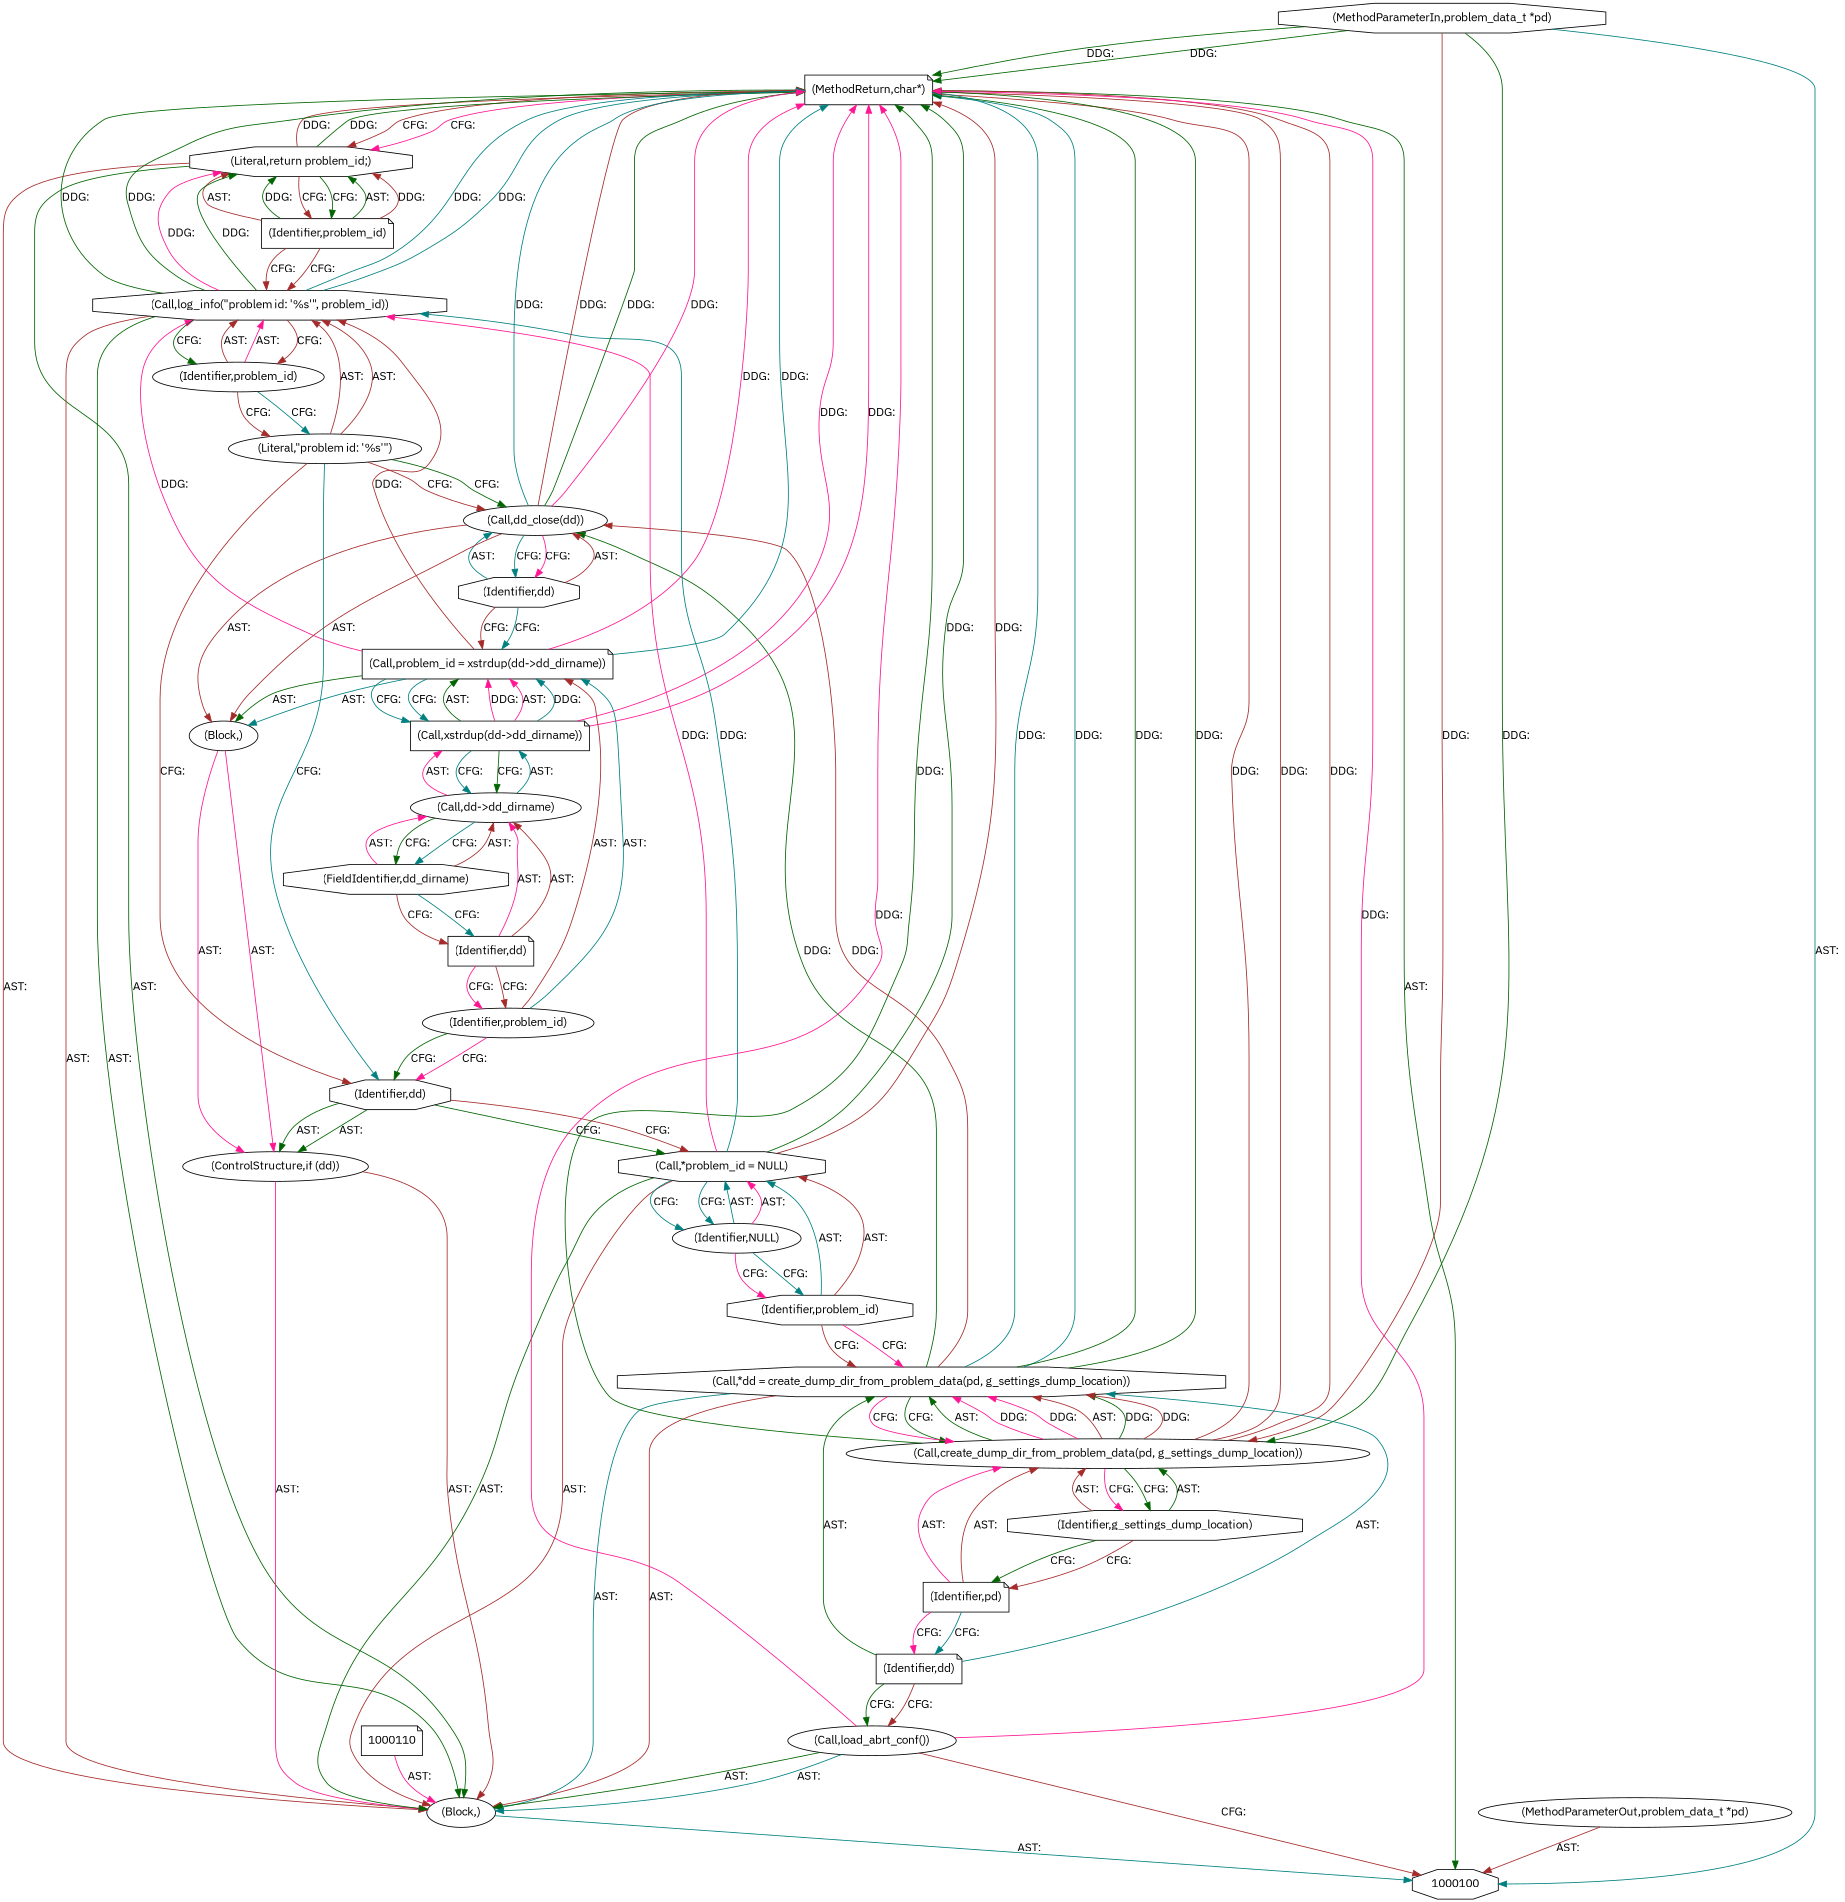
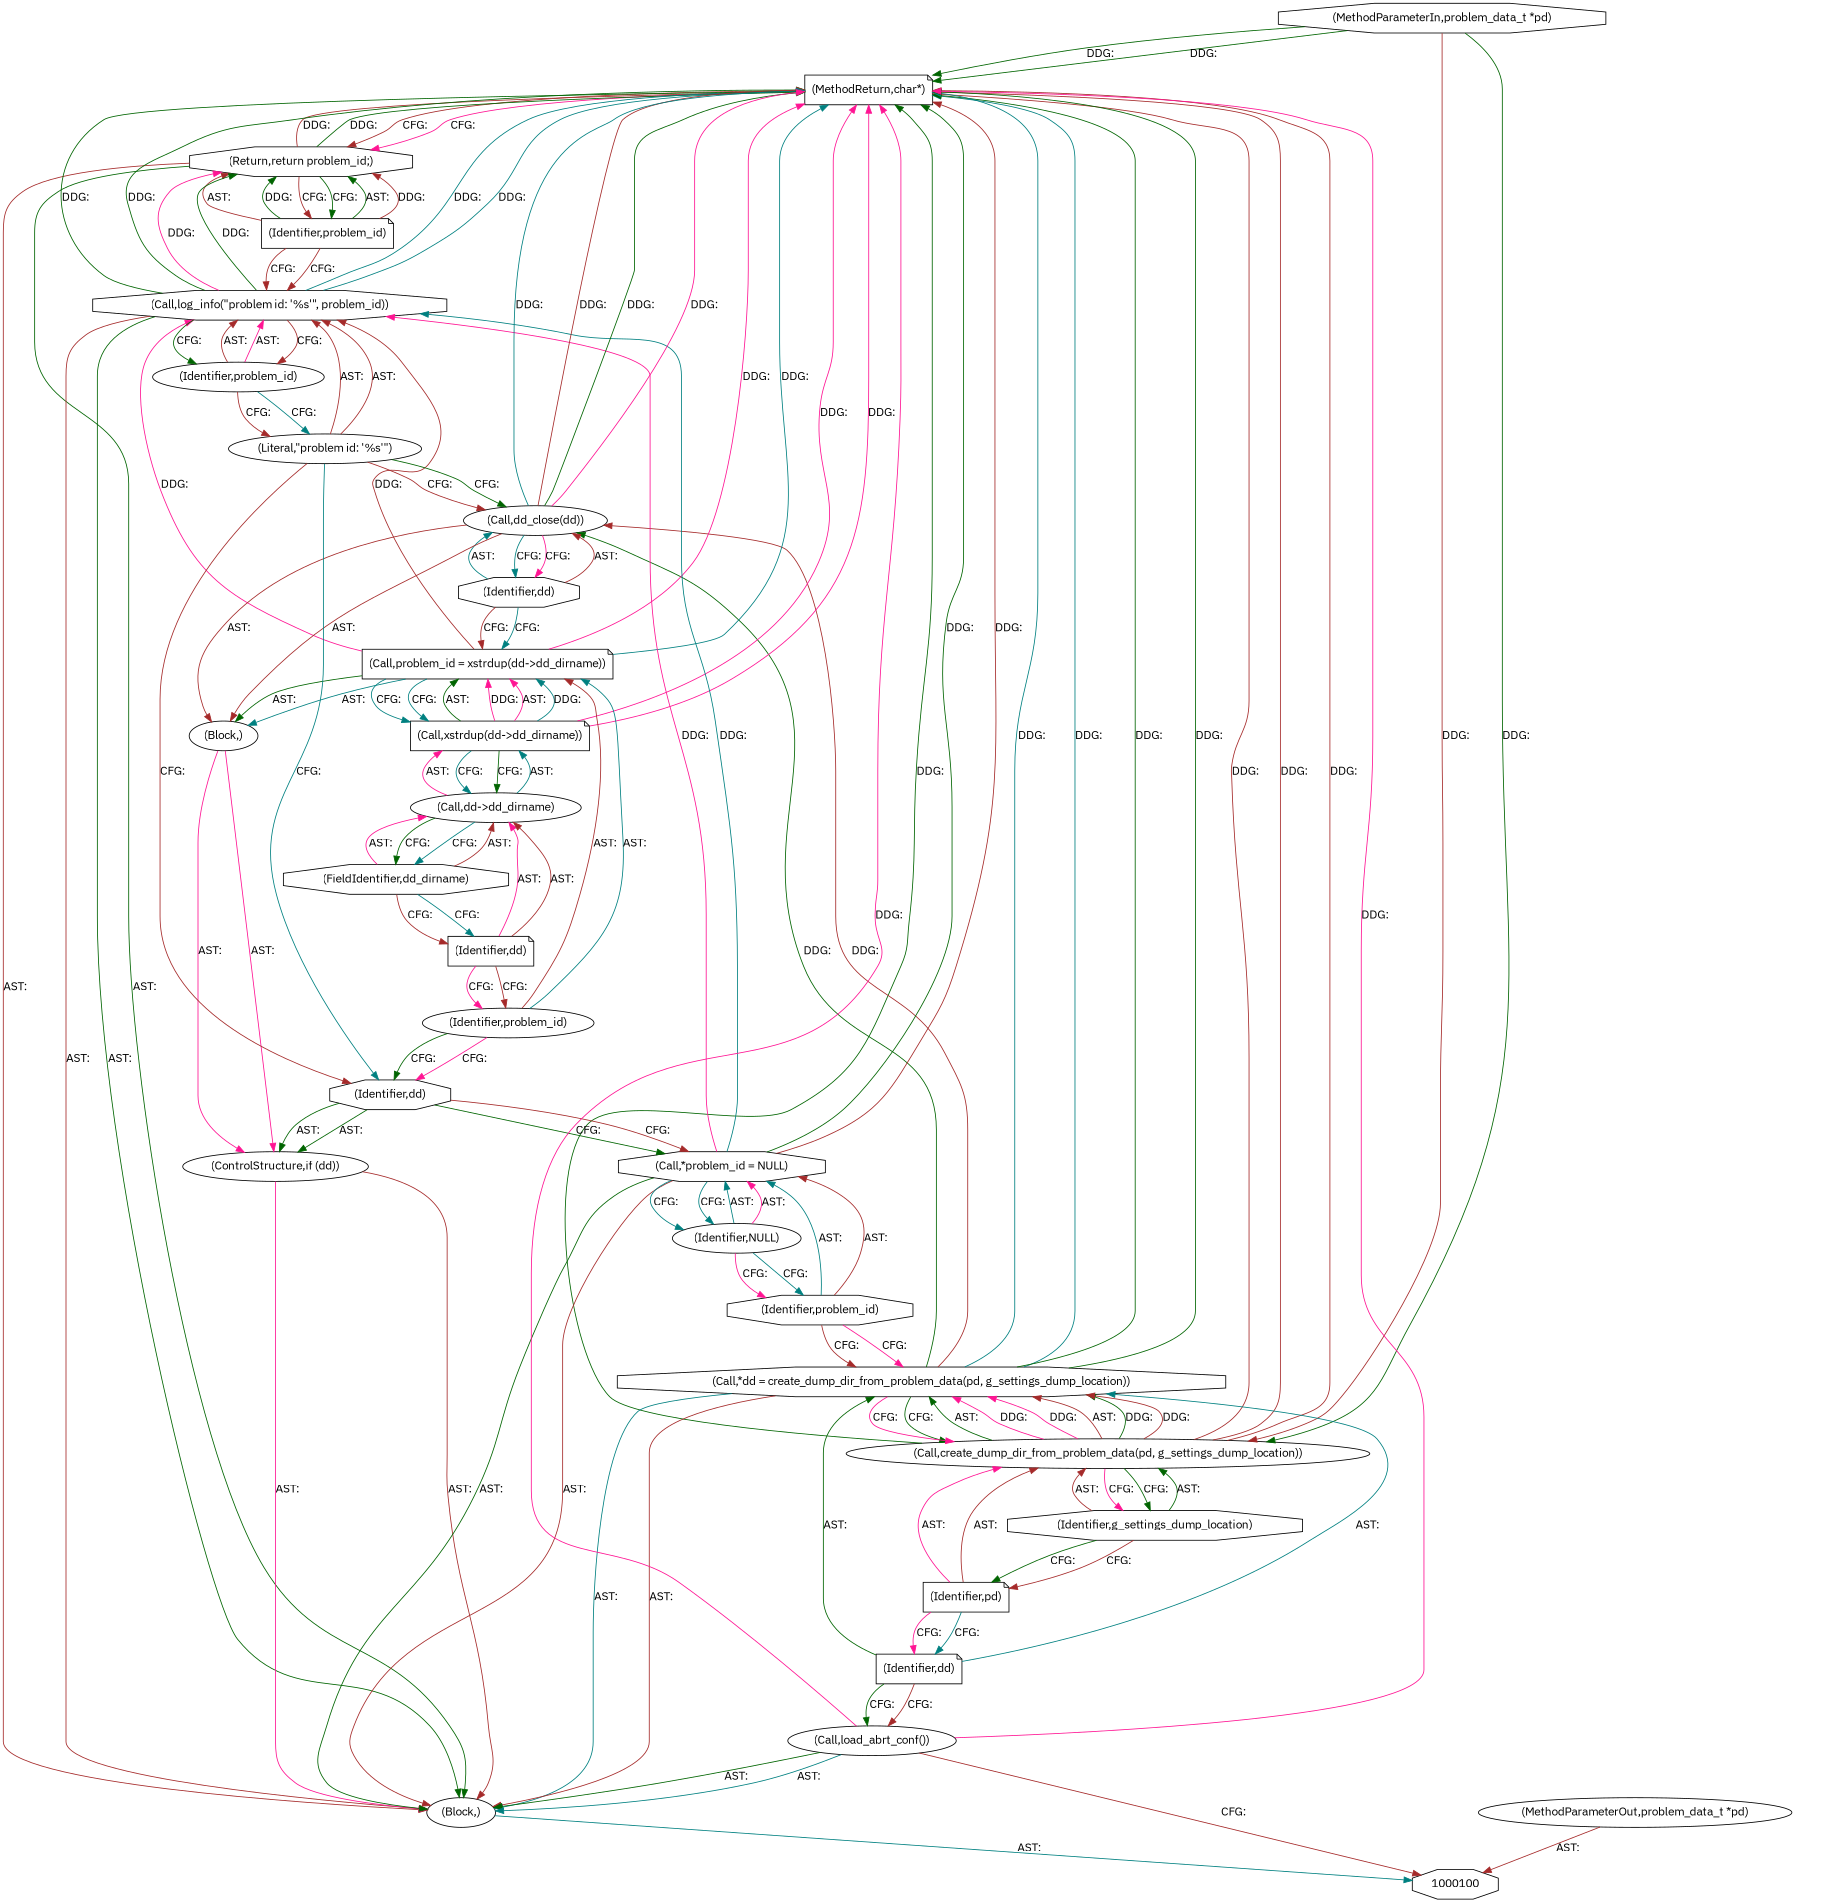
node "(Literal,return problem_id;)": label "(Literal,return problem_id;)" -> "(Return,return problem_id;)"
edge "(MethodReturn,char*)" -> "1000100": removed, label "AST:"
edge "(MethodParameterIn,problem_data_t *pd)" -> "1000100": removed, label "AST:"
node "1000110": removed
